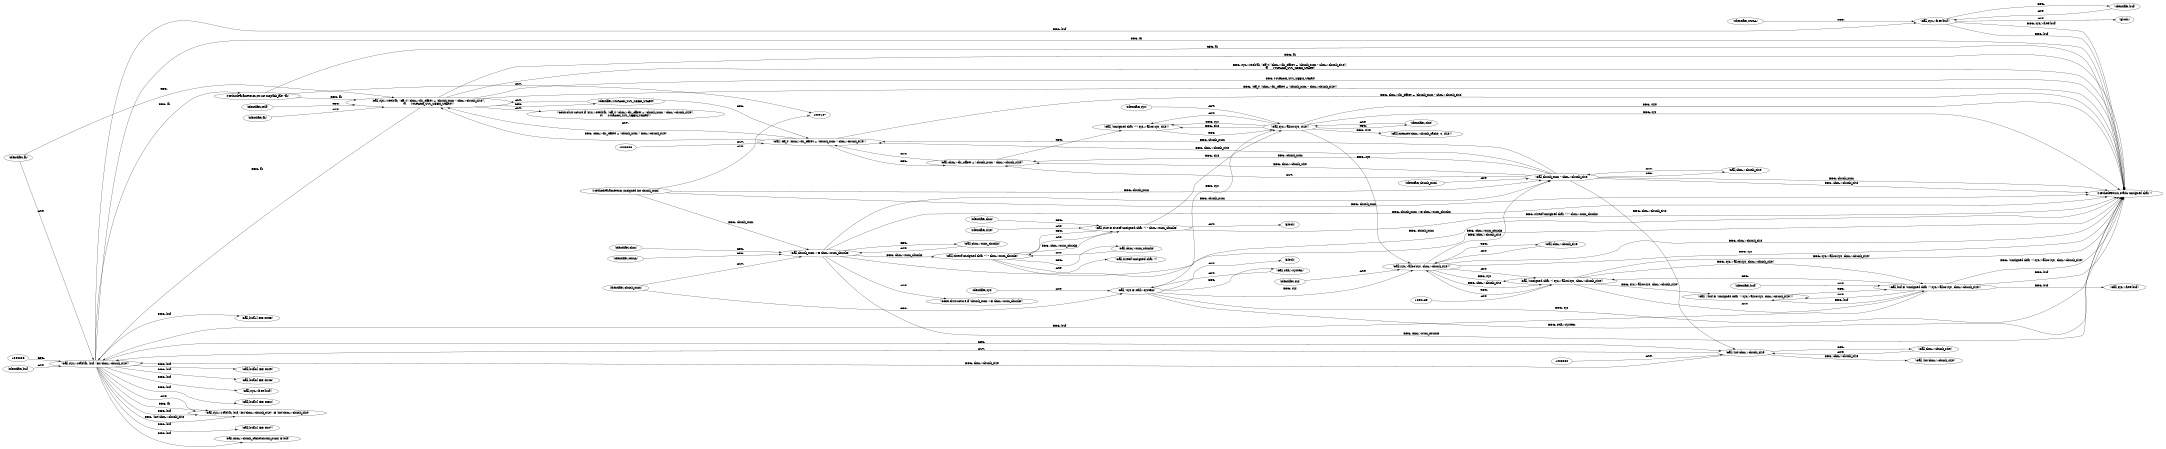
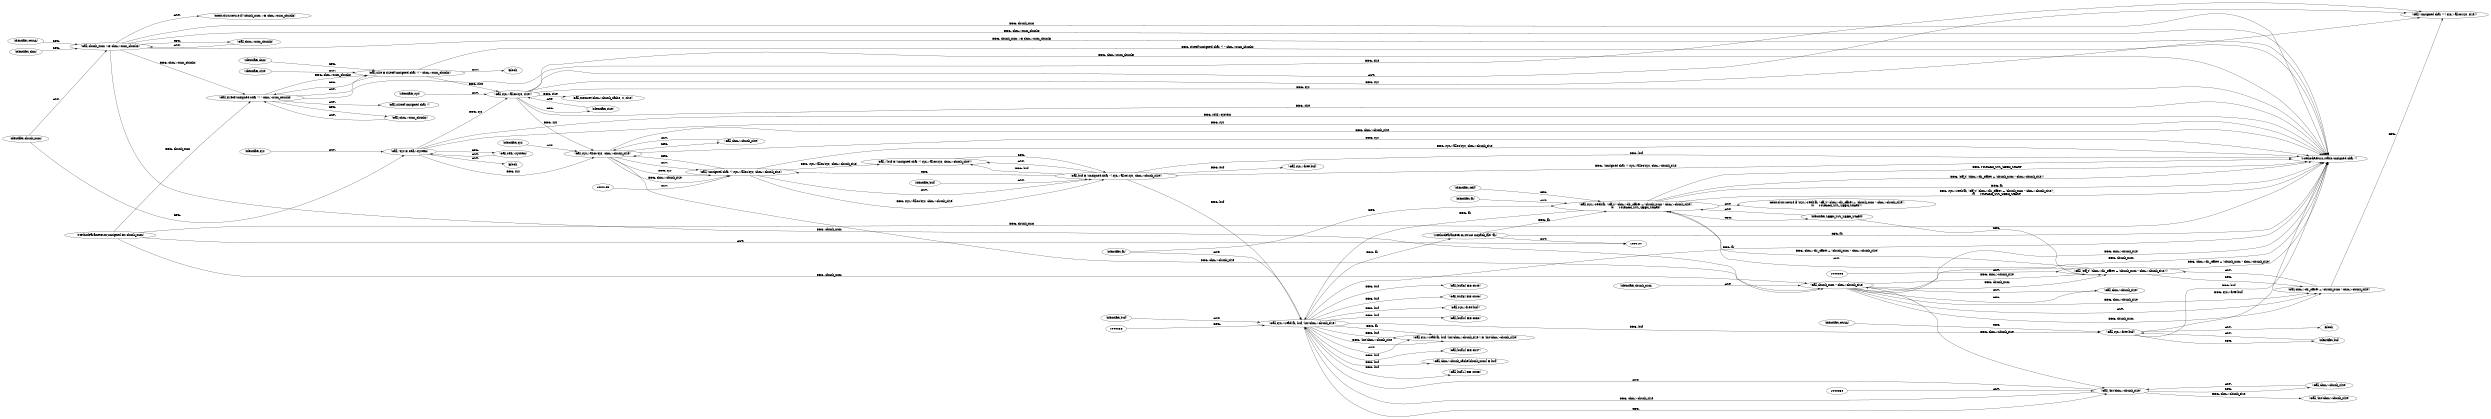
node "(Identifier,MSPACK_SYS_SEEK_START)": label "(Identifier,MSPACK_SYS_SEEK_START)" -> "(Identifier,SEEK_SYS_SEEK_START)"
edge "(Call,(unsigned char **) sys->alloc(sys, size))" -> "(Call,sys->alloc(sys, size))": removed, label "CFG:"
edge "(MethodParameterIn,unsigned int chunk_num)" -> "(Call,chunk_num >= chm->num_chunks)": now "(MethodParameterIn,unsigned int chunk_num)" -> "(Call,sizeof(unsigned char *) * chm->num_chunks)"
